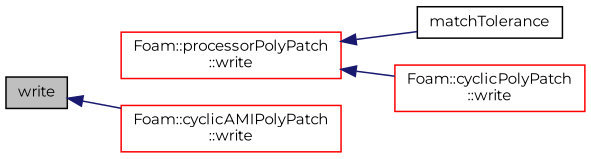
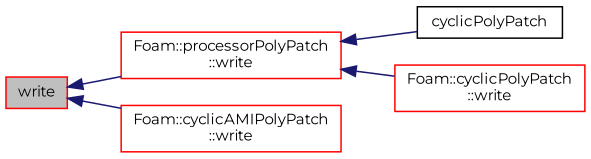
node "matchTolerance": label "matchTolerance" -> "cyclicPolyPatch"
edge "Foam::processorPolyPatch ::write" -> "write": added
node "write": color black -> red
